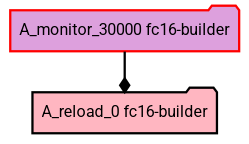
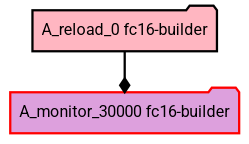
edge "A_monitor_30000 fc16-builder" -> "A_reload_0 fc16-builder": reversed
